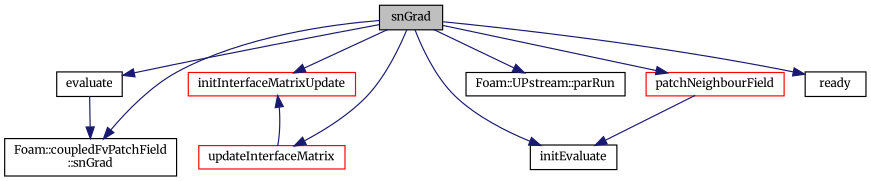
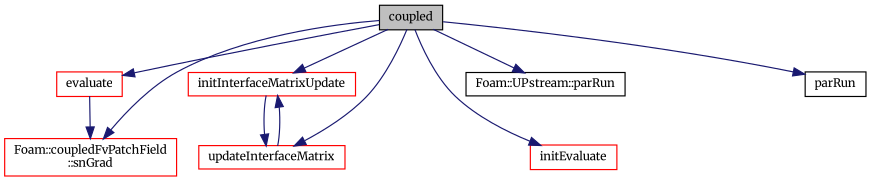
node "snGrad": label "snGrad" -> "coupled"
node "evaluate": color black -> red
node "patchNeighbourField": removed
node "ready": label "ready" -> "parRun"
edge "initInterfaceMatrixUpdate" -> "updateInterfaceMatrix": added
node "Foam::coupledFvPatchField ::snGrad": color black -> red
node "initEvaluate": color black -> red
